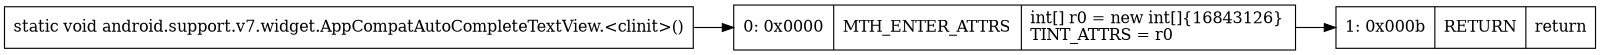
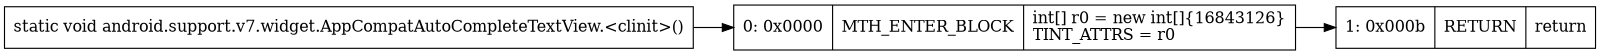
node "0: 0x0000": text "MTH_ENTER_ATTRS" -> "MTH_ENTER_BLOCK"
